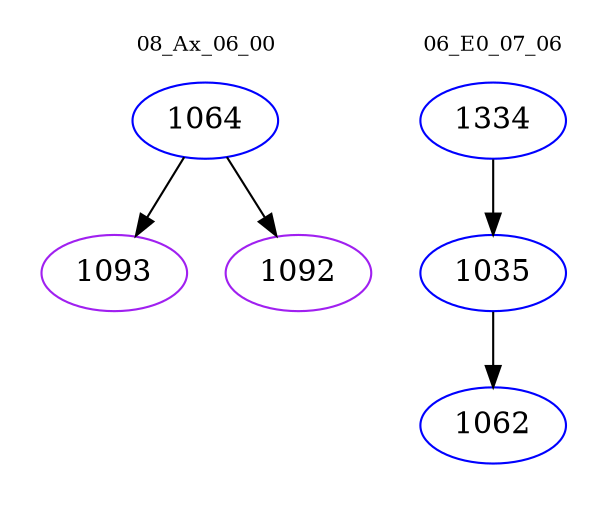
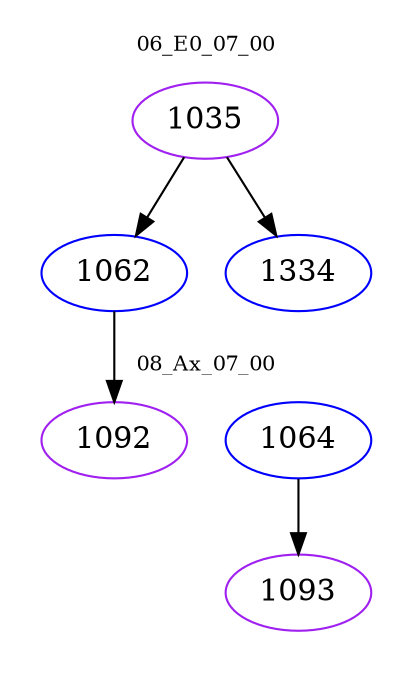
cluster "08_Ax_06_00": label "08_Ax_06_00" -> "08_Ax_07_00"
cluster "06_E0_07_06": label "06_E0_07_06" -> "06_E0_07_00"
edge "1334" -> "1035": reversed
edge "1064" -> "1092": now "1062" -> "1092"
node "1035": color blue -> purple
